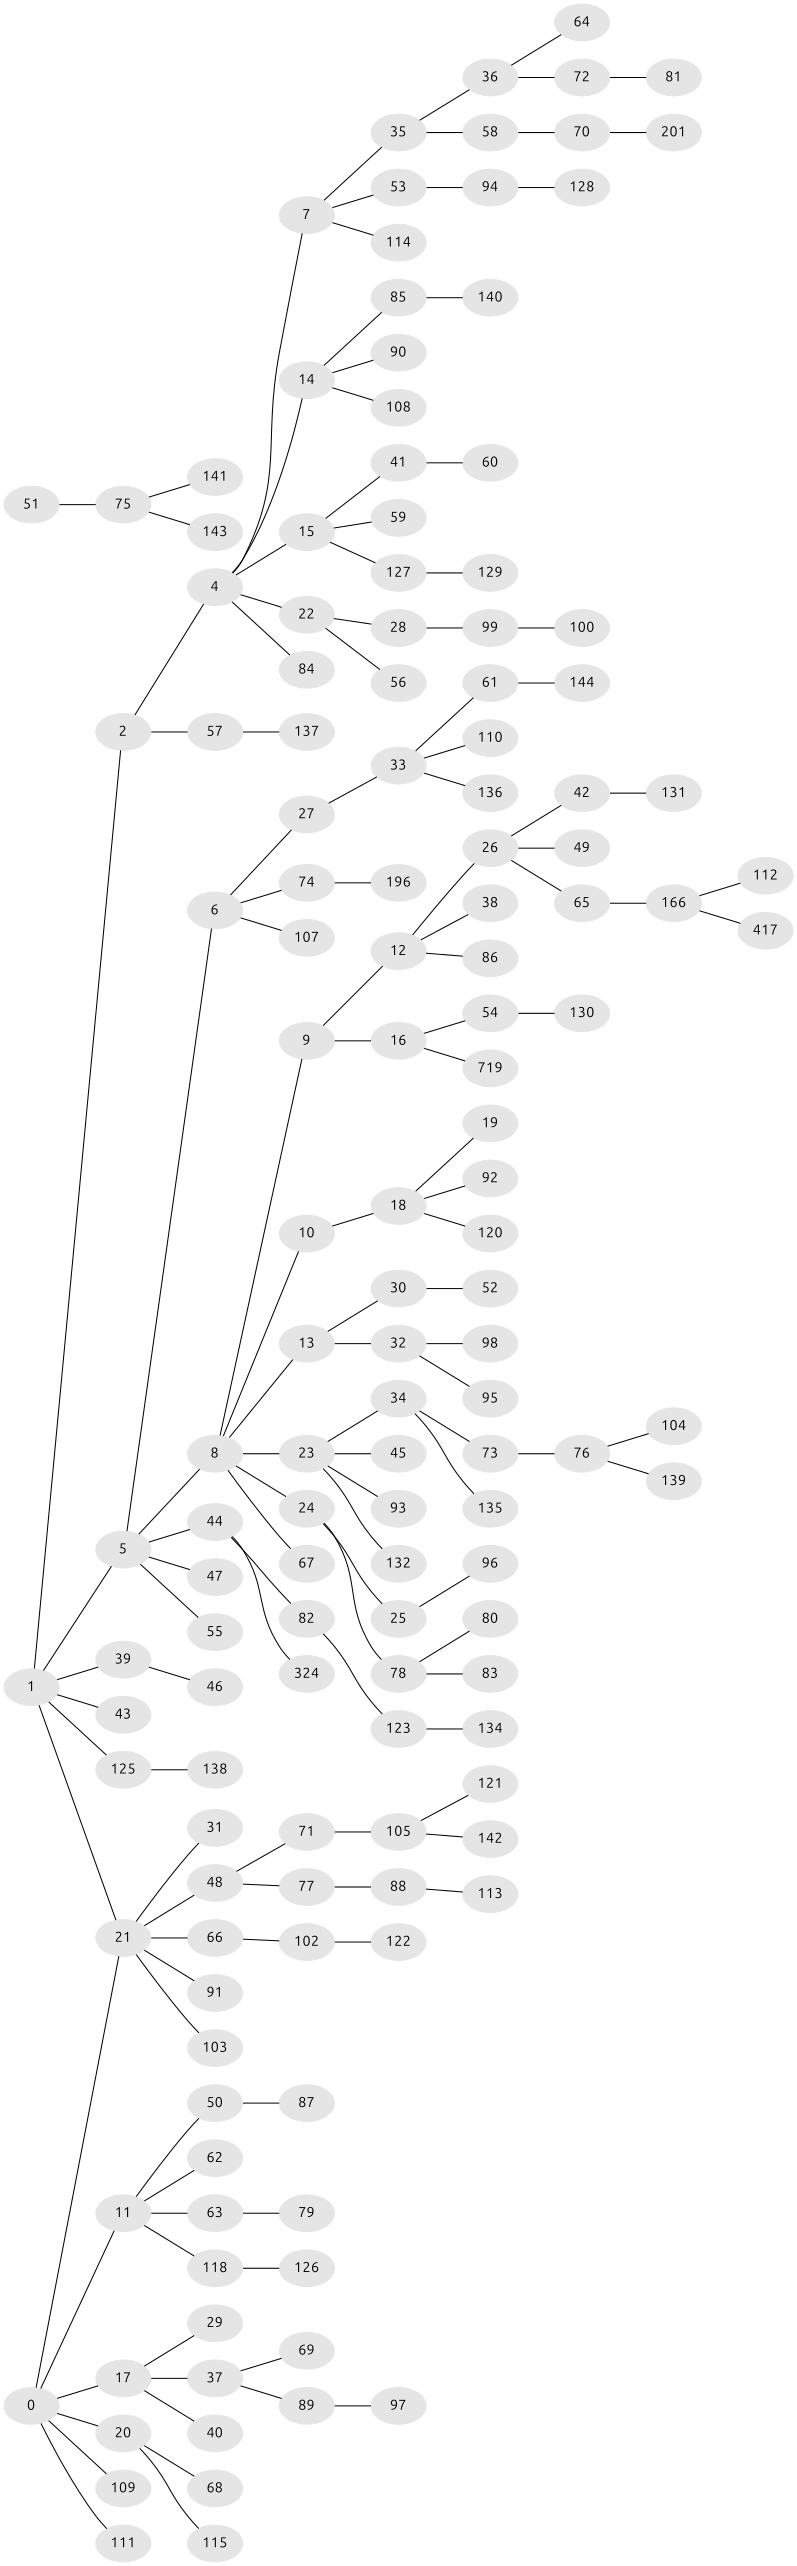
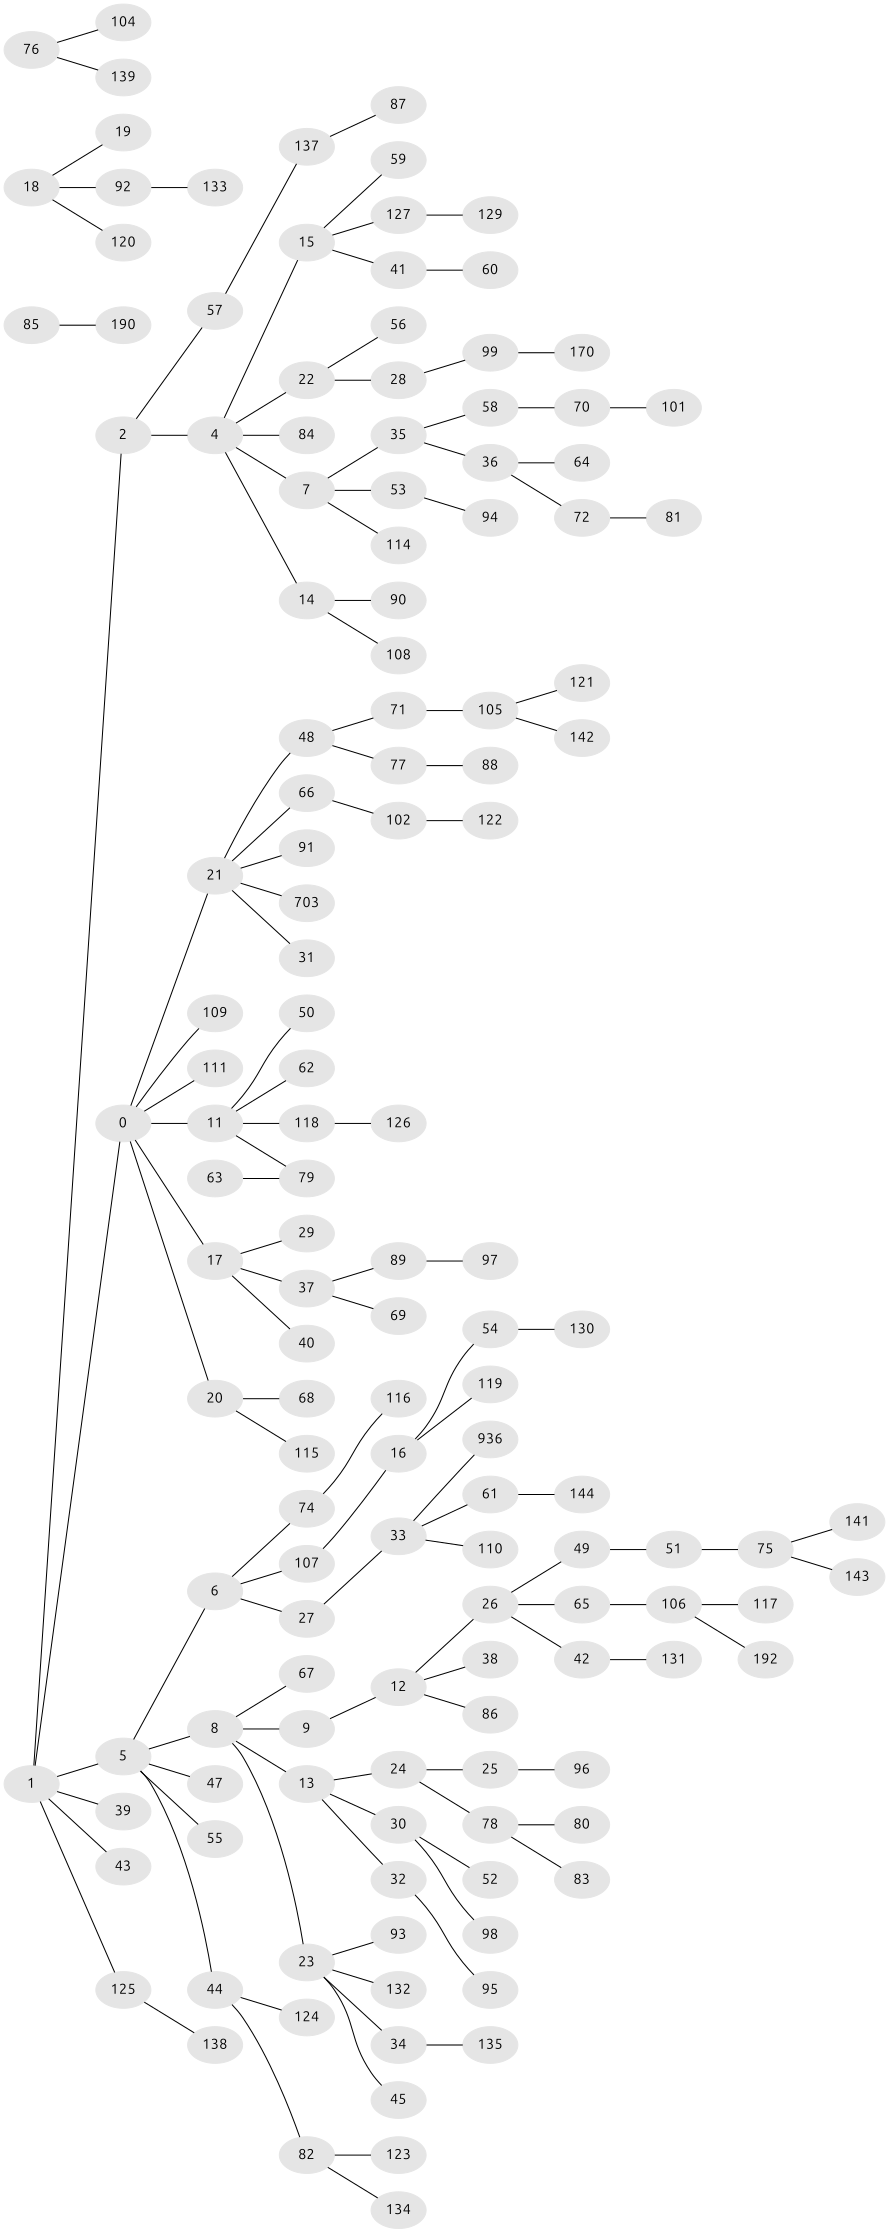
node "201": label "201" -> "101"
node "133": added
node "128": removed
node "140": label "140" -> "190"
edge "85" -- "14": removed
node "100": label "100" -> "170"
node "136": label "136" -> "936"
node "112": label "112" -> "192"
node "196": label "196" -> "116"
node "166": label "166" -> "106"
node "417": label "417" -> "117"
edge "9" -- "16": now "107" -- "16"
node "719": label "719" -> "119"
node "10": removed
edge "32" -- "98": now "30" -- "98"
node "73": removed
edge "8" -- "24": now "13" -- "24"
edge "49" -- "51": added
node "324": label "324" -> "124"
node "46": removed
edge "123" -- "134": now "82" -- "134"
edge "1" -- "21": now "1" -- "0"
node "113": removed
node "103": label "103" -> "703"
edge "50" -- "87": now "137" -- "87"
edge "11" -- "63": now "11" -- "79"
